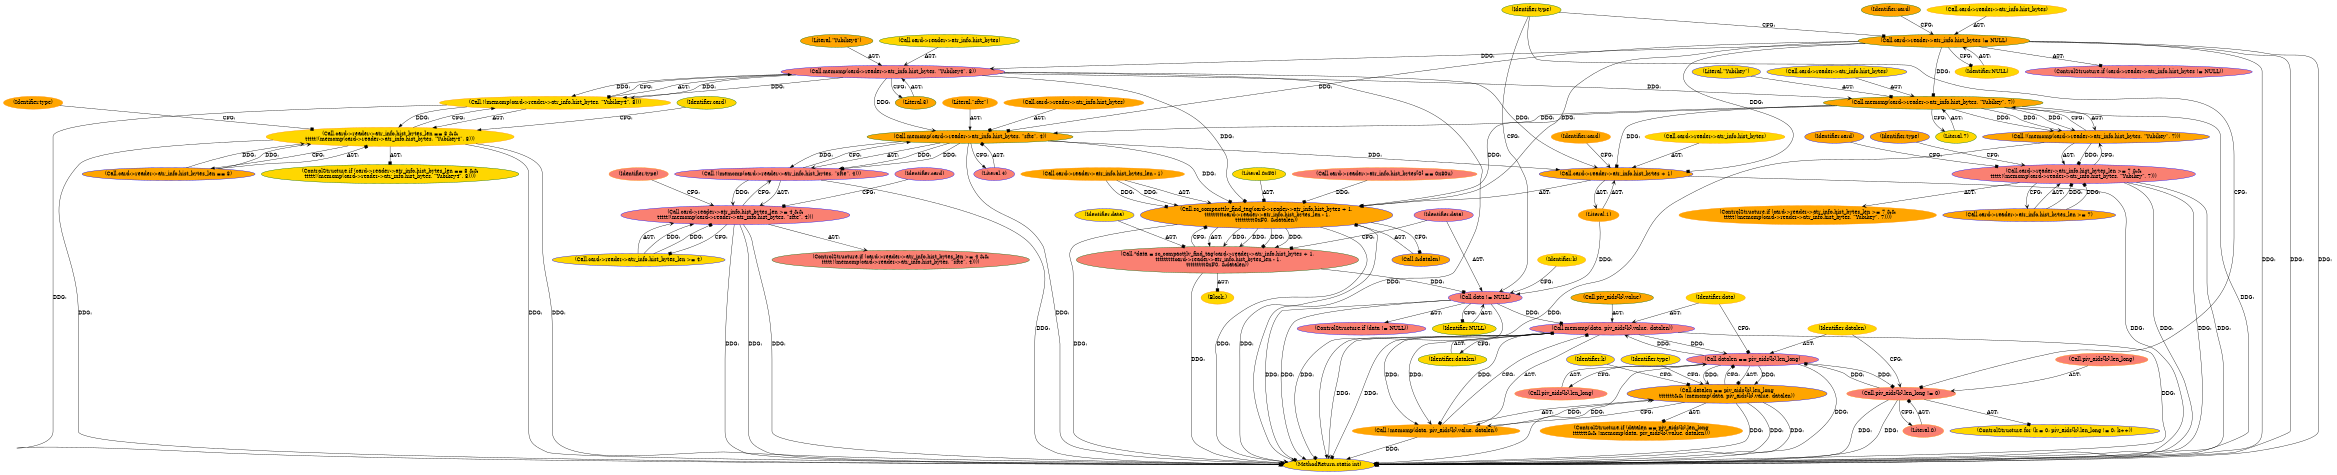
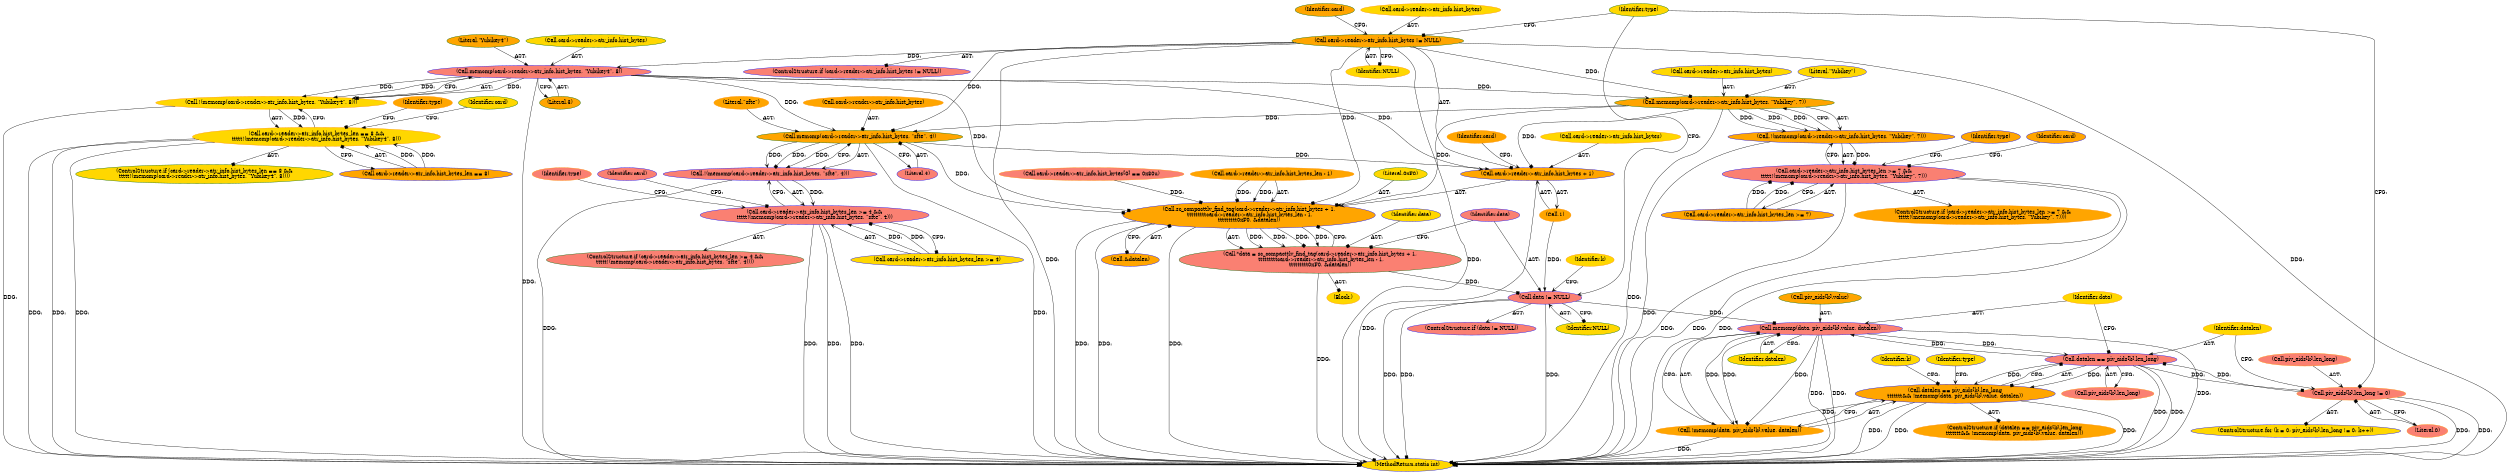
edge "(Call,card->reader->atr_info.hist_bytes != NULL)" -> "(Call,card->reader->atr_info.hist_bytes + 1)": label "DDG: " -> "AST: "
node "(Literal,7)": removed
node "(Literal,1)": label "(Literal,1)" -> "(Call,1)"
edge "(Call,data != NULL)" -> "(ControlStructure,if (data != NULL))": arrowhead normal -> vee
edge "(Call,datalen == piv_aids[k].len_long)" -> "(Call,memcmp(data, piv_aids[k].value, datalen))": arrowhead vee -> normal
